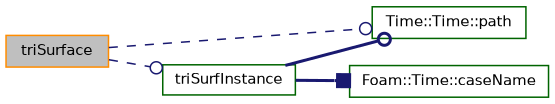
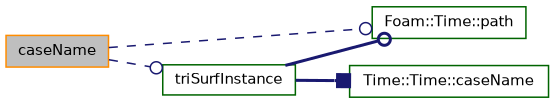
node "Time::Time::path": label "Time::Time::path" -> "Foam::Time::path"
node "triSurface": label "triSurface" -> "caseName"
node "Foam::Time::caseName": label "Foam::Time::caseName" -> "Time::Time::caseName"
